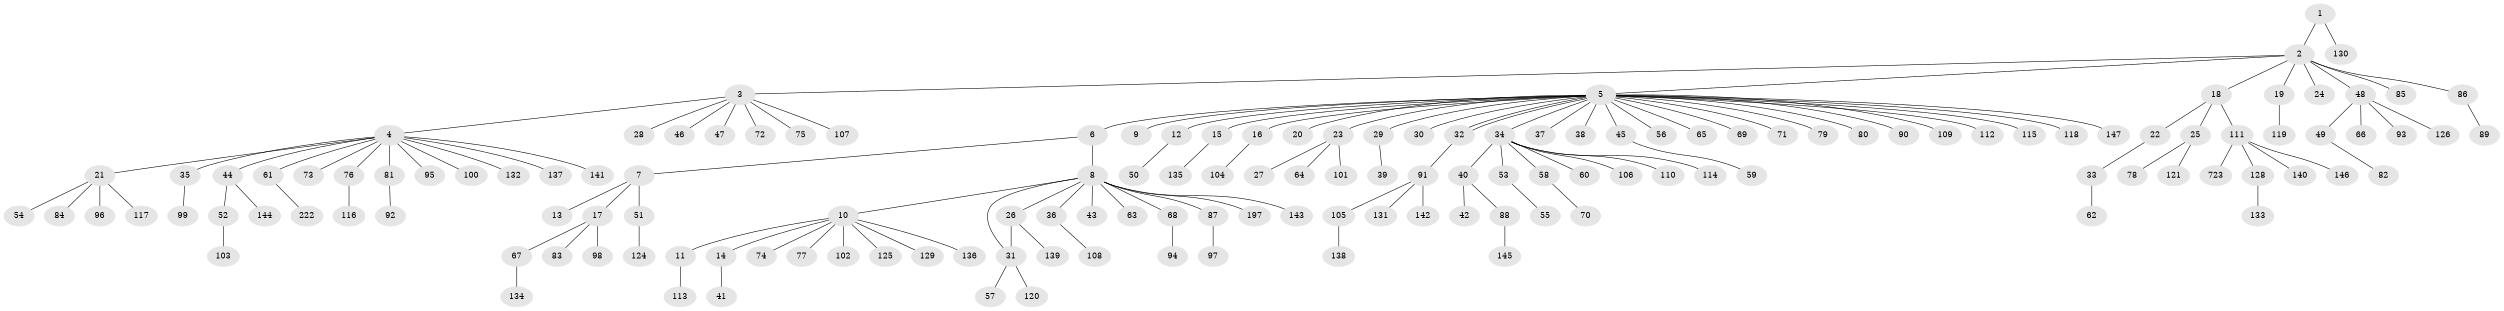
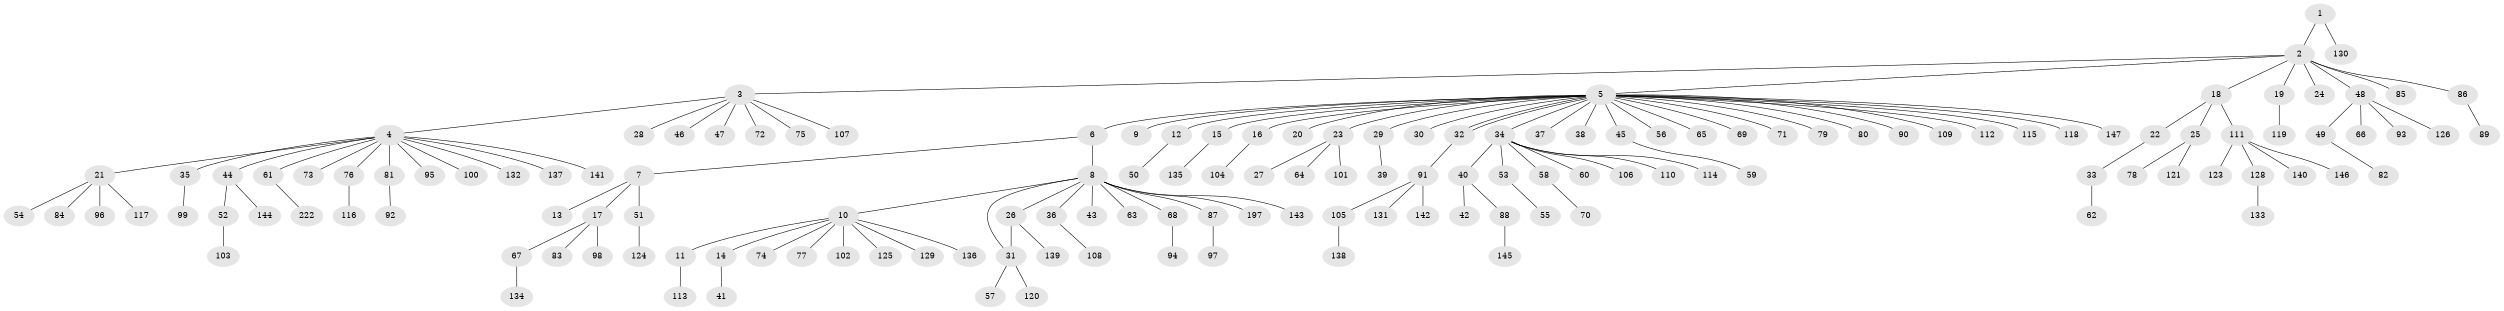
node "723": label "723" -> "123"
